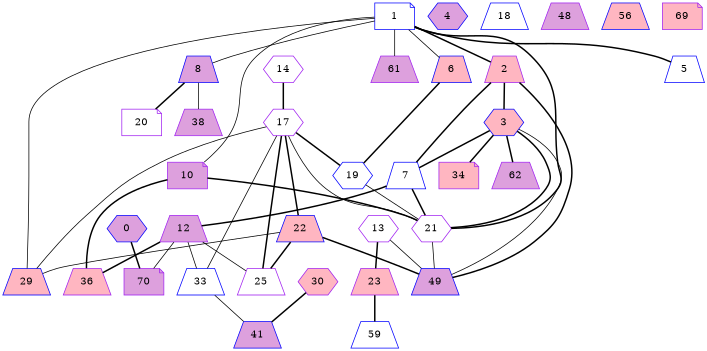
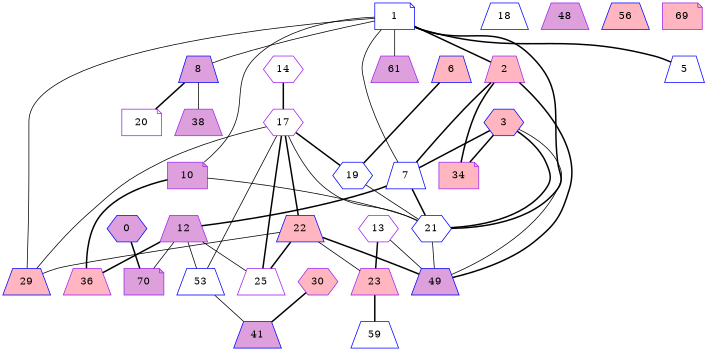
node "4": removed
edge "1" -- "6": now "1" -- "7"
edge "2" -- "3": now "2" -- "34"
node "62": removed
edge "10" -- "21": style bold -> solid
node "21": color purple -> blue
edge "22" -- "23": added
node "33": label "33" -> "53"
